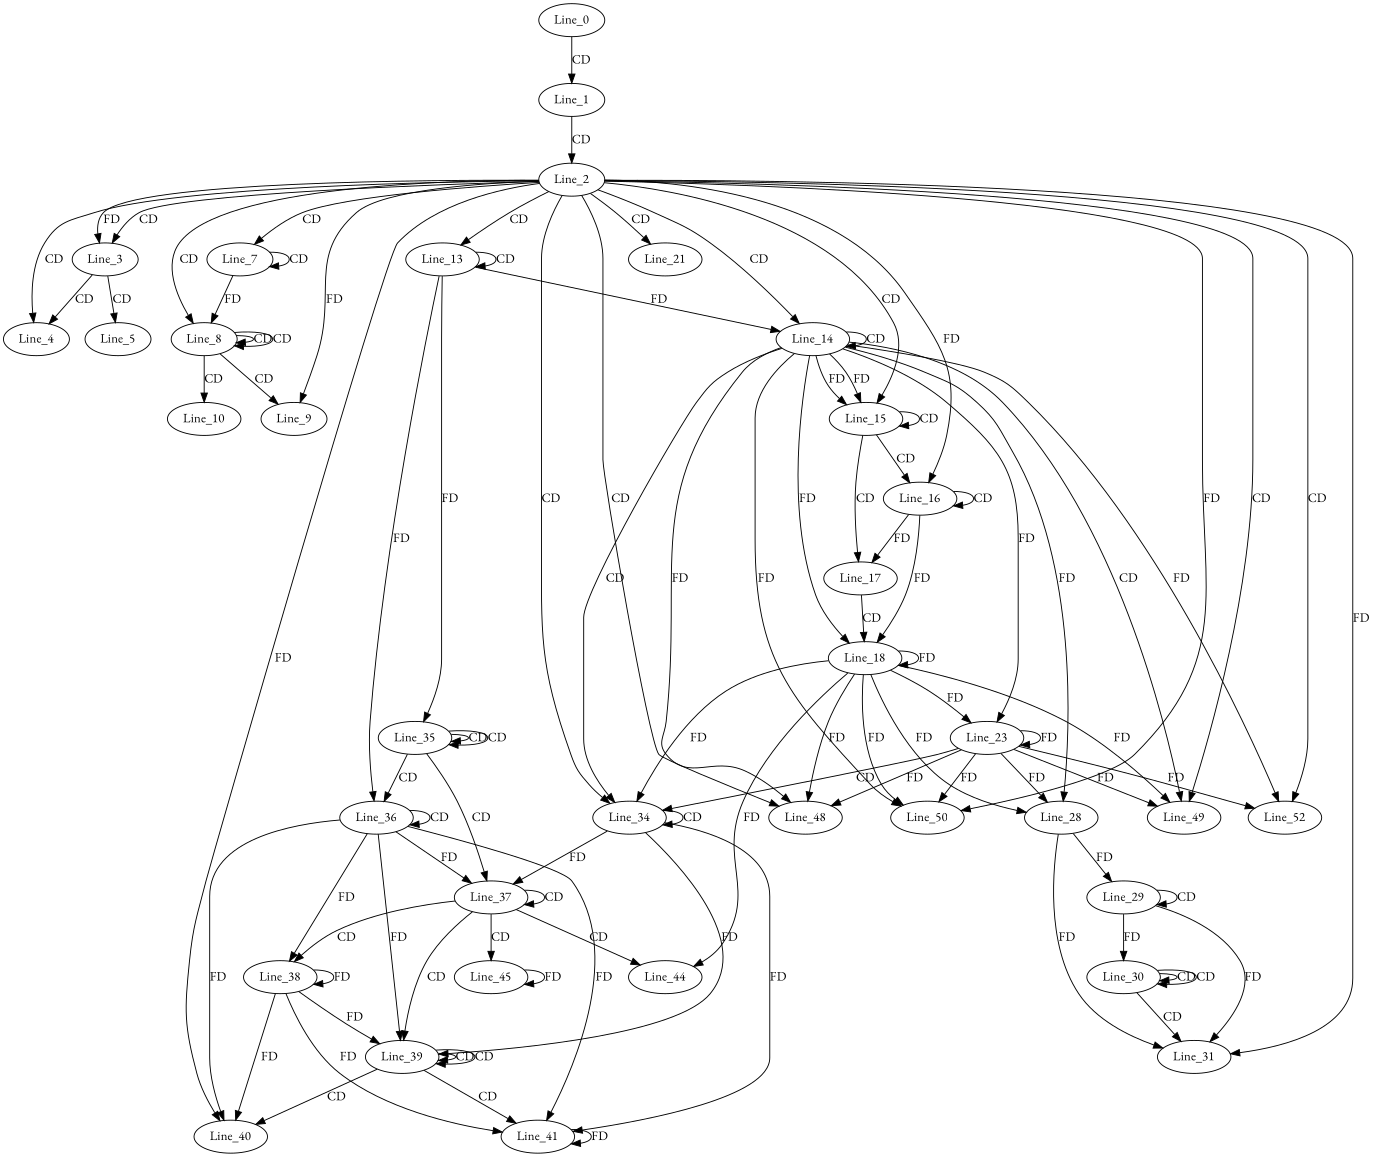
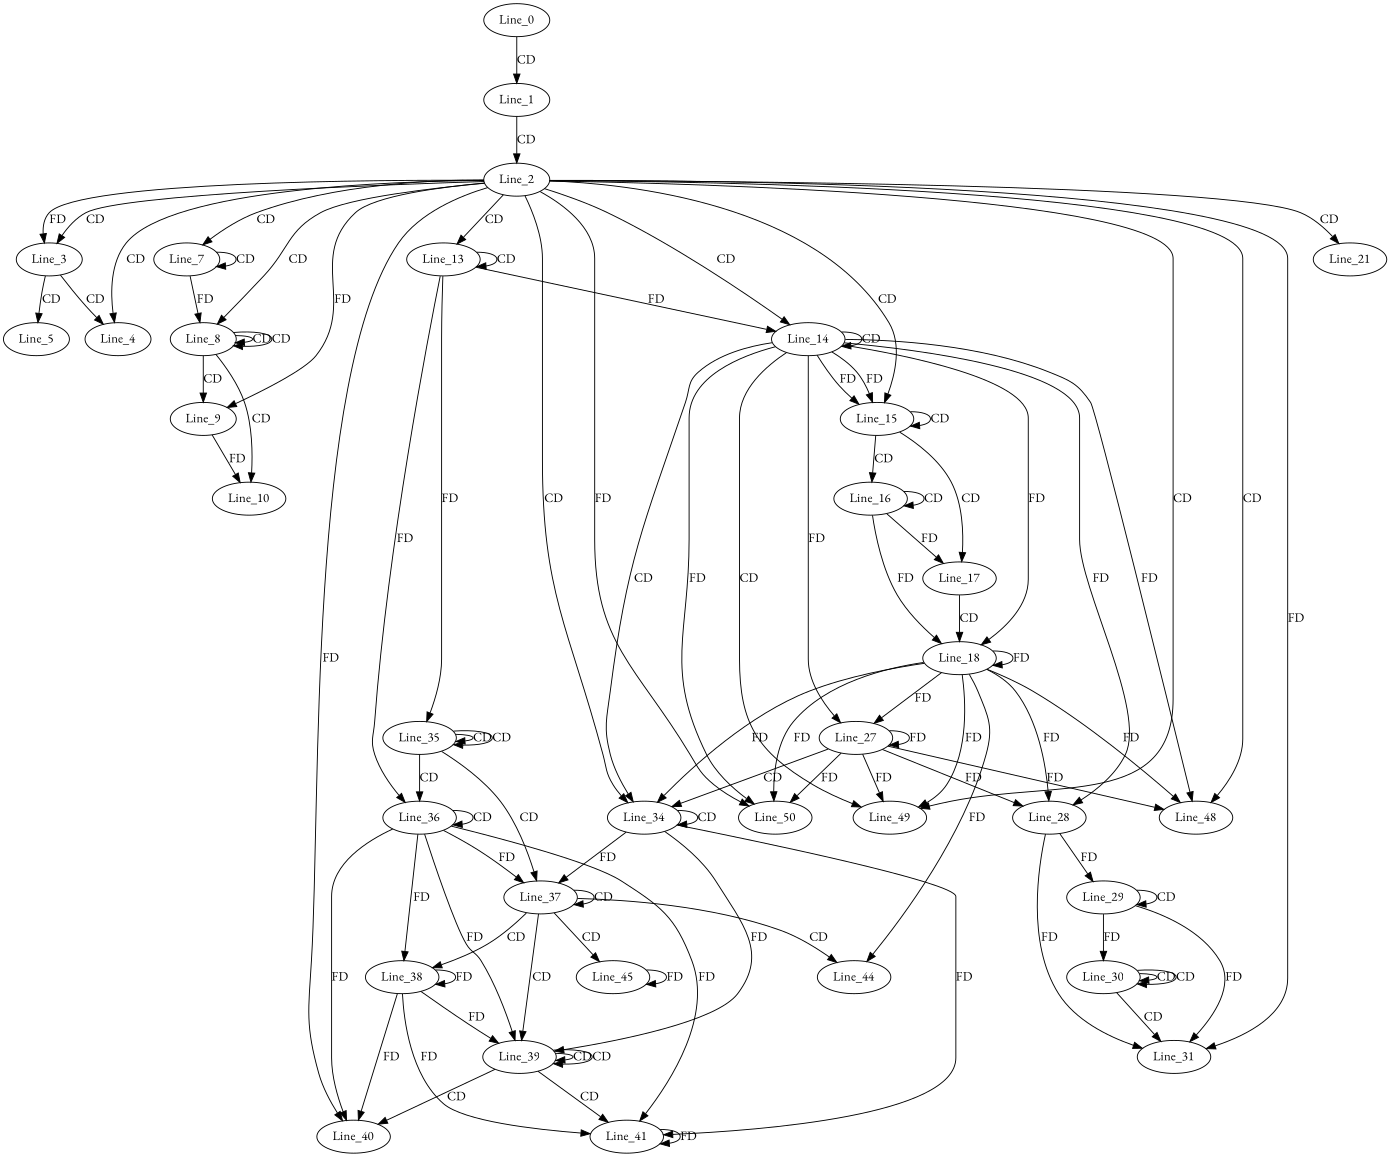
edge "Line_2" -> "Line_16": removed, label "FD"
edge "Line_9" -> "Line_10": added, label "FD"
node "Line_23": label "Line_23" -> "Line_27"
node "Line_52": removed
